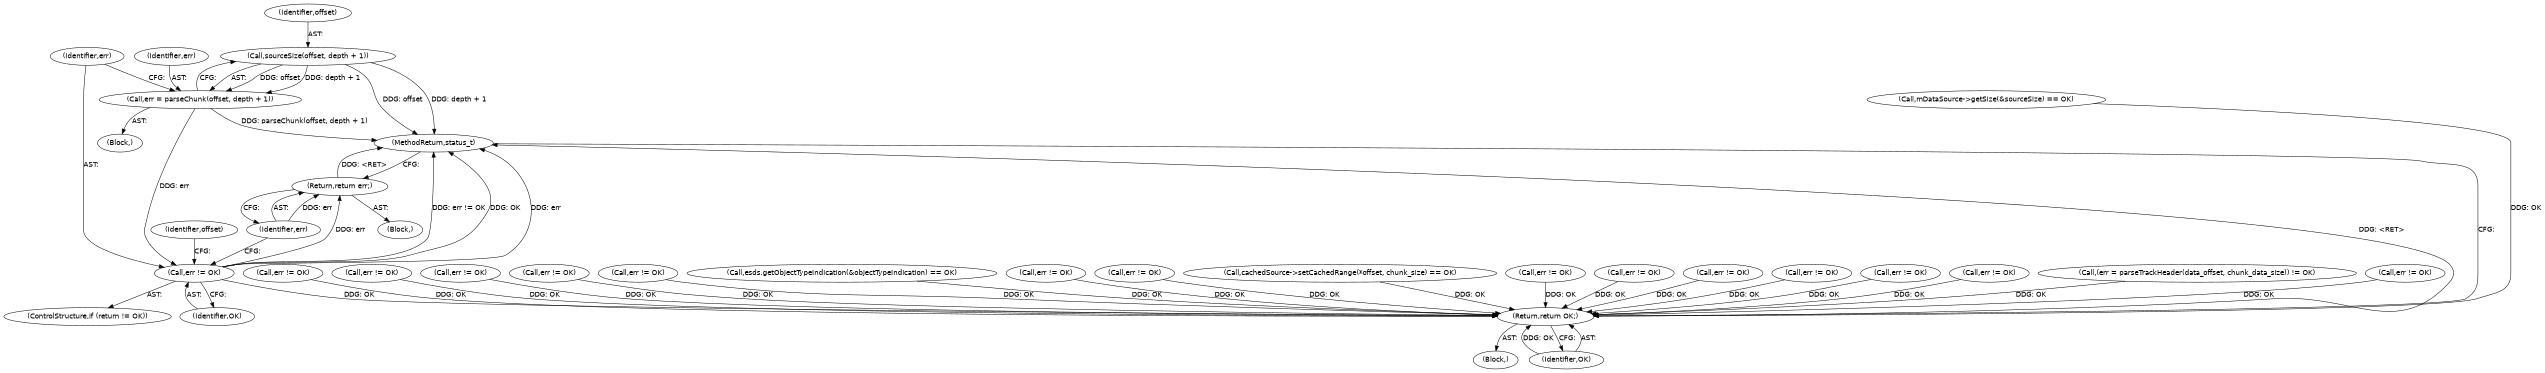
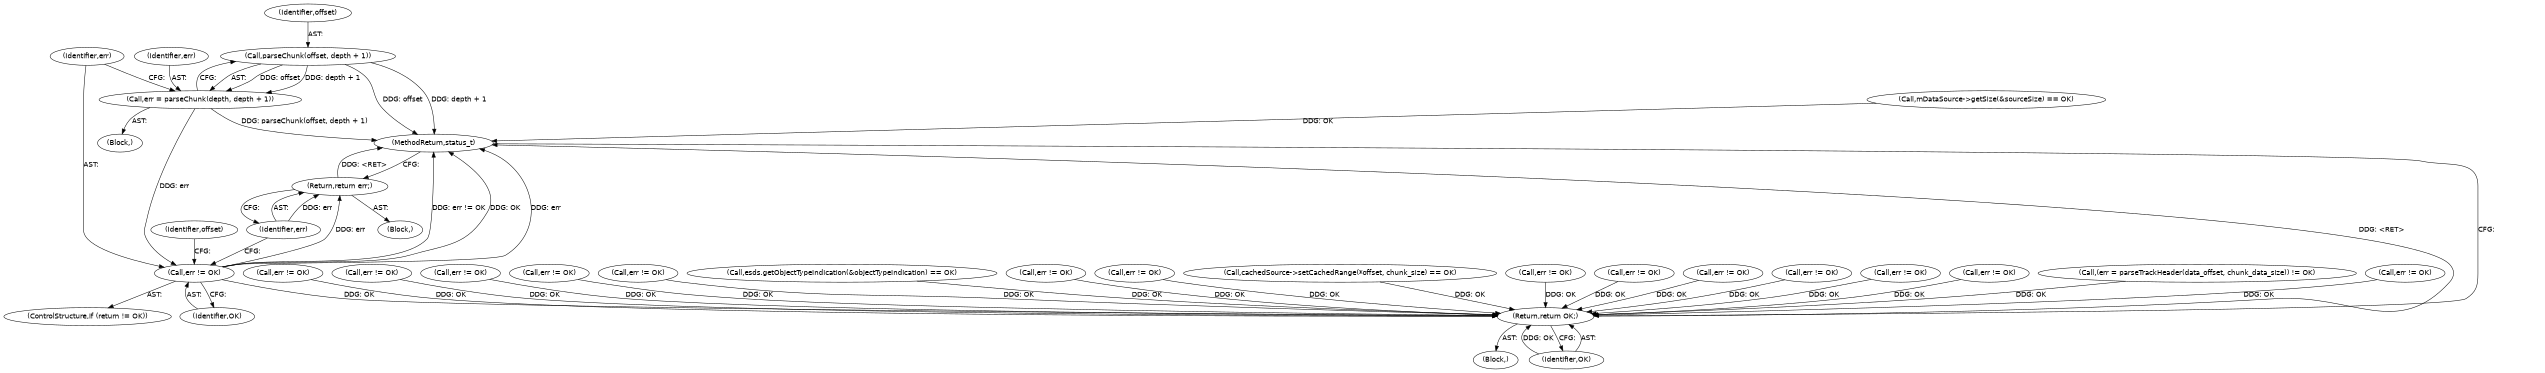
node "(Call,sourceSize(offset, depth + 1))": label "(Call,sourceSize(offset, depth + 1))" -> "(Call,parseChunk(offset, depth + 1))"
node "(Call,err = parseChunk(offset, depth + 1))": label "(Call,err = parseChunk(offset, depth + 1))" -> "(Call,err = parseChunk(depth, depth + 1))"
edge "(Call,mDataSource->getSize(&sourceSize) == OK)" -> "(Return,return OK;)": now "(Call,mDataSource->getSize(&sourceSize) == OK)" -> "(MethodReturn,status_t)"
